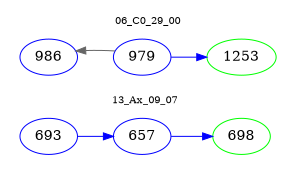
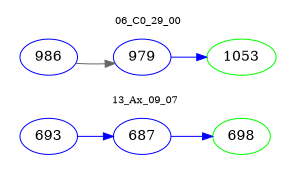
edge "979" -> "986": reversed
node "1253": label "1253" -> "1053"
node "657": label "657" -> "687"
